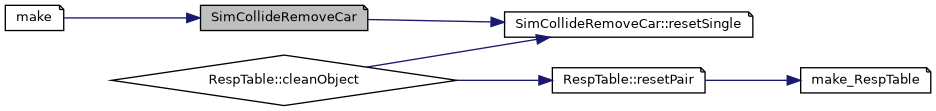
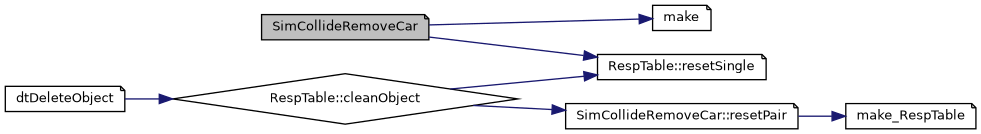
edge "make" -> "SimCollideRemoveCar": reversed
node "SimCollideRemoveCar::resetSingle": label "SimCollideRemoveCar::resetSingle" -> "RespTable::resetSingle"
node "RespTable::resetPair": label "RespTable::resetPair" -> "SimCollideRemoveCar::resetPair"
node "dtDeleteObject": added
